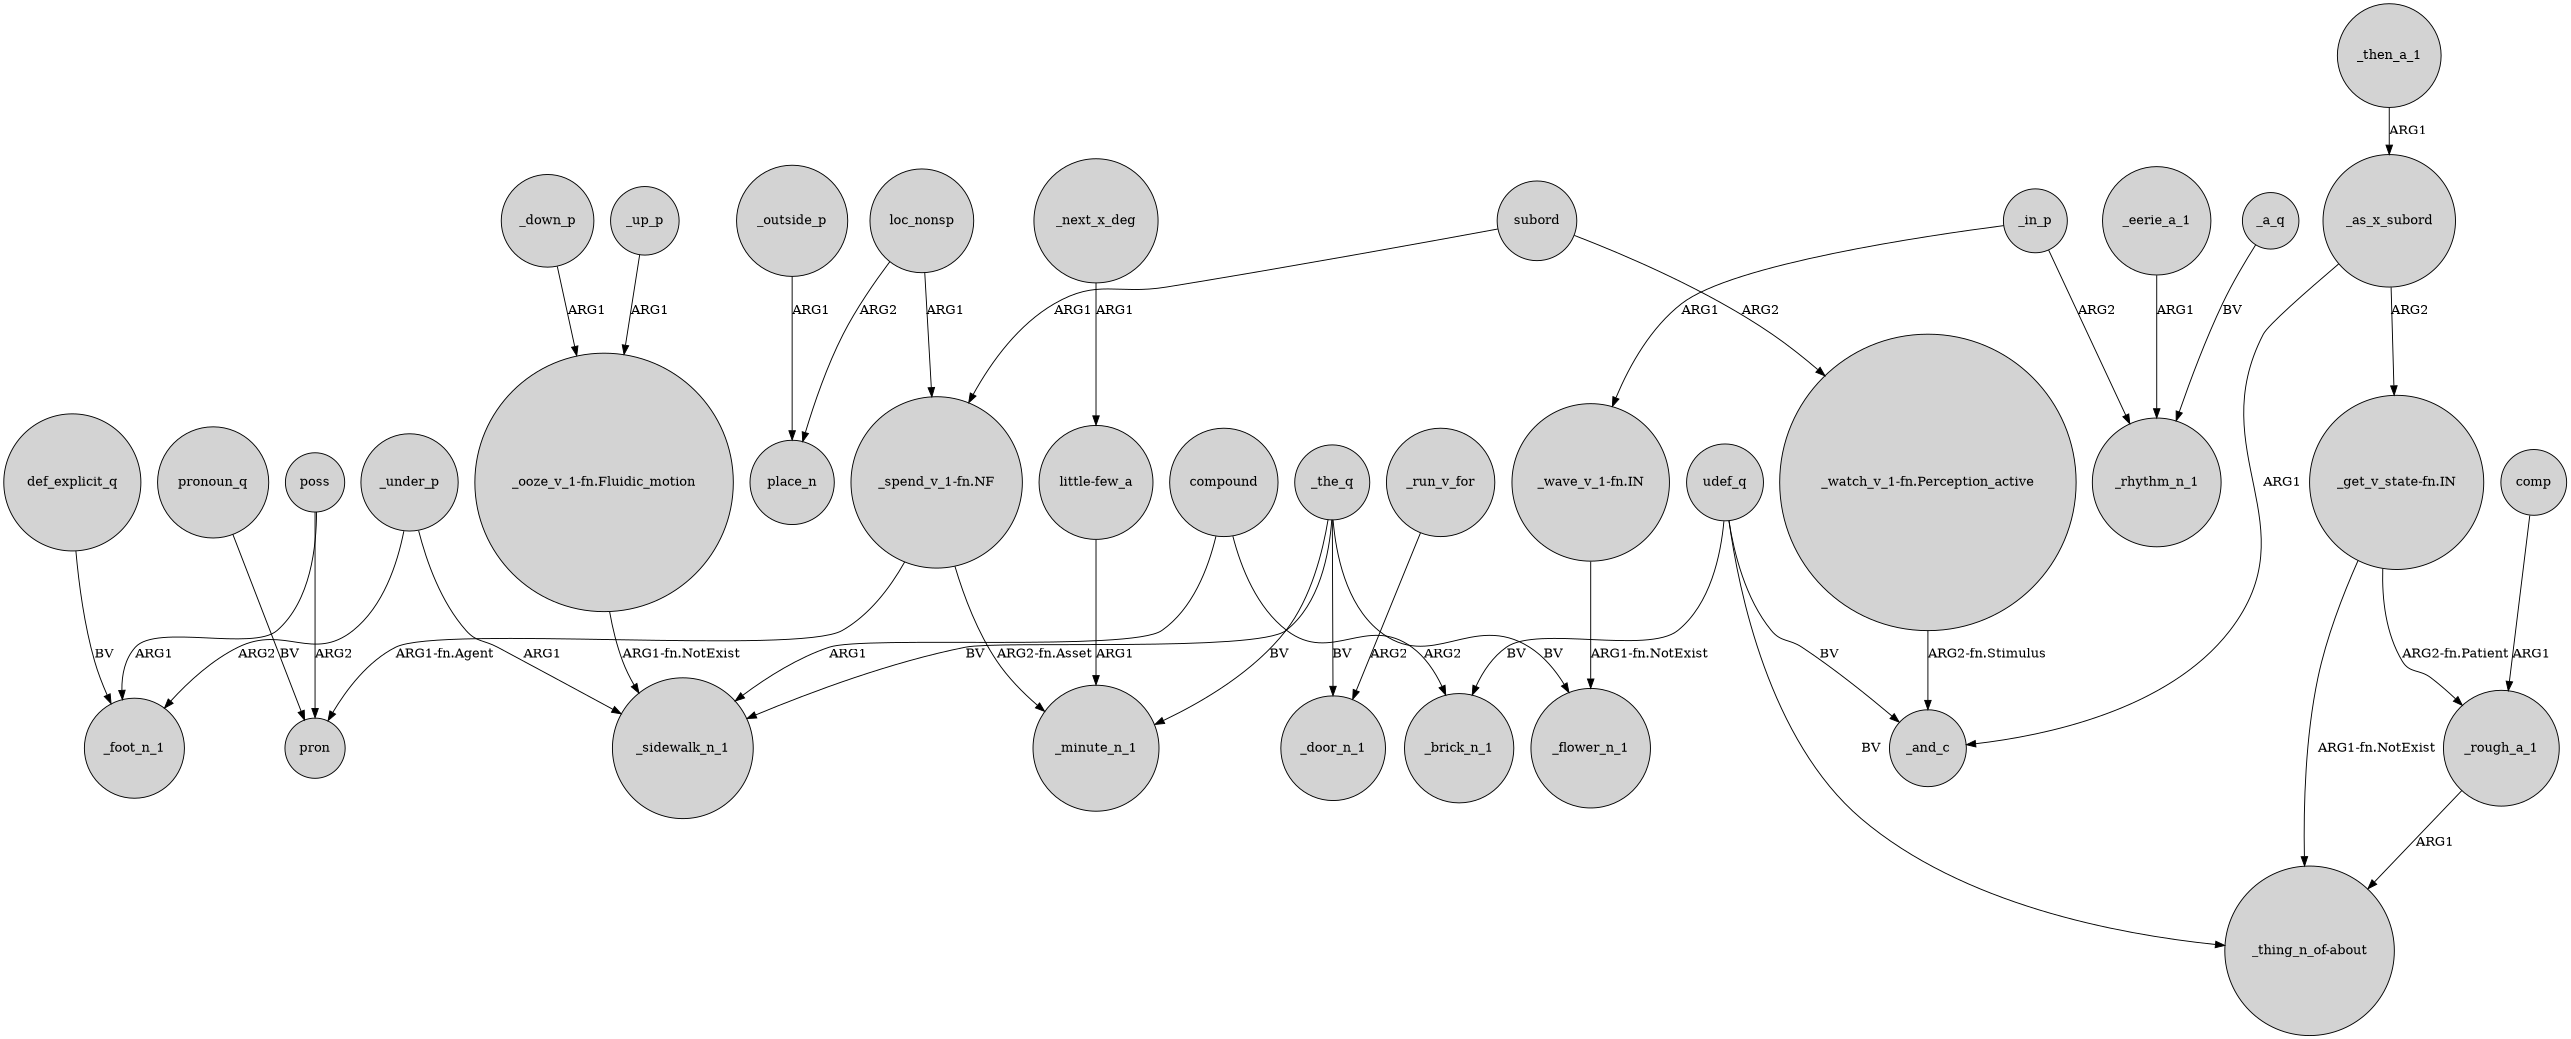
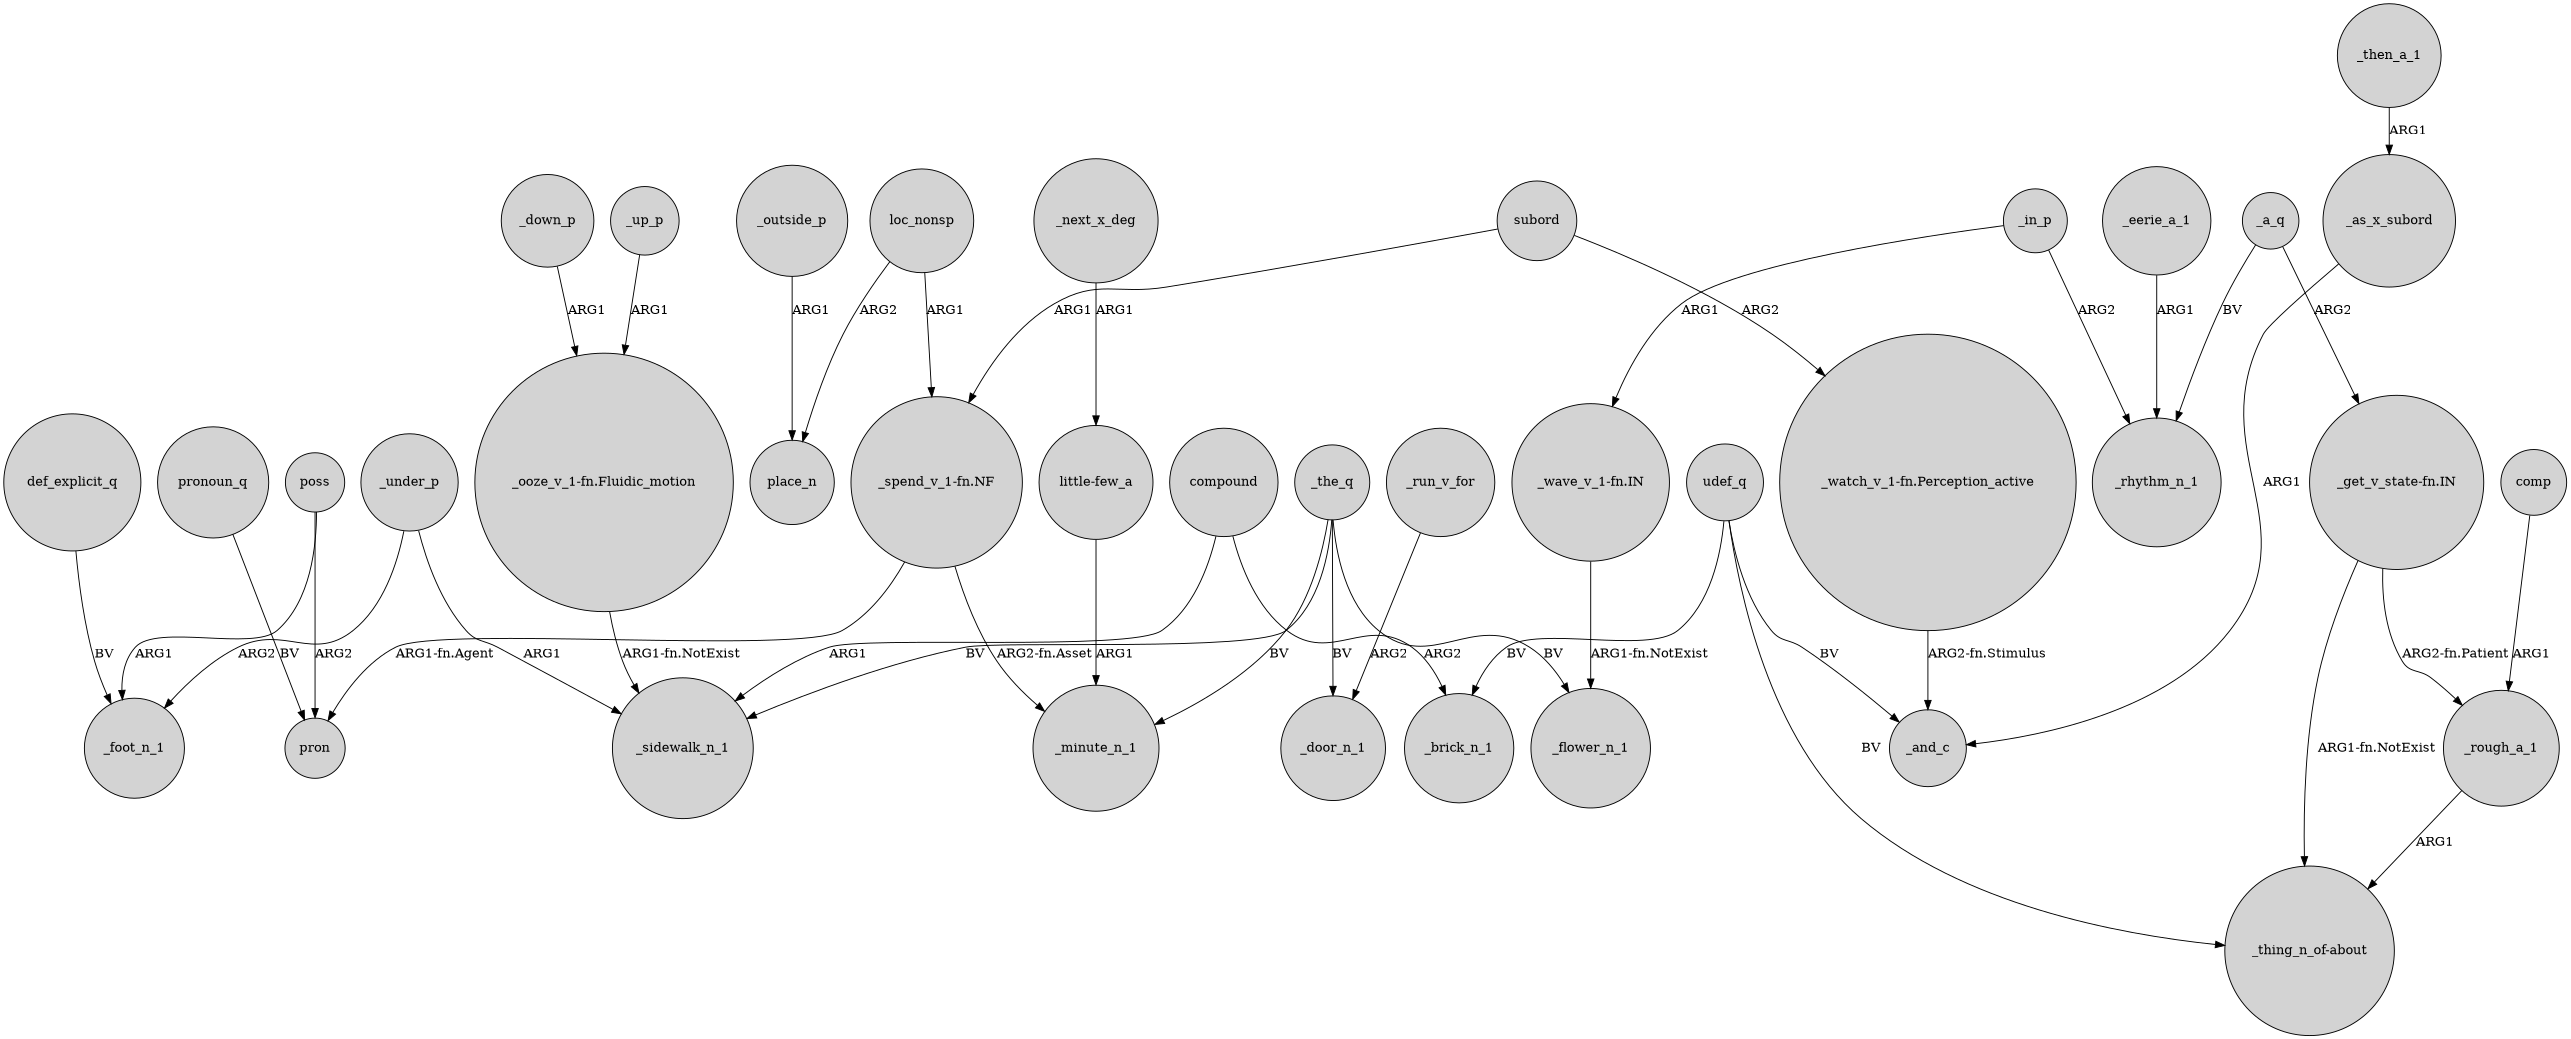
edge "_as_x_subord" -> "_get_v_state-fn.IN": now "_a_q" -> "_get_v_state-fn.IN"
